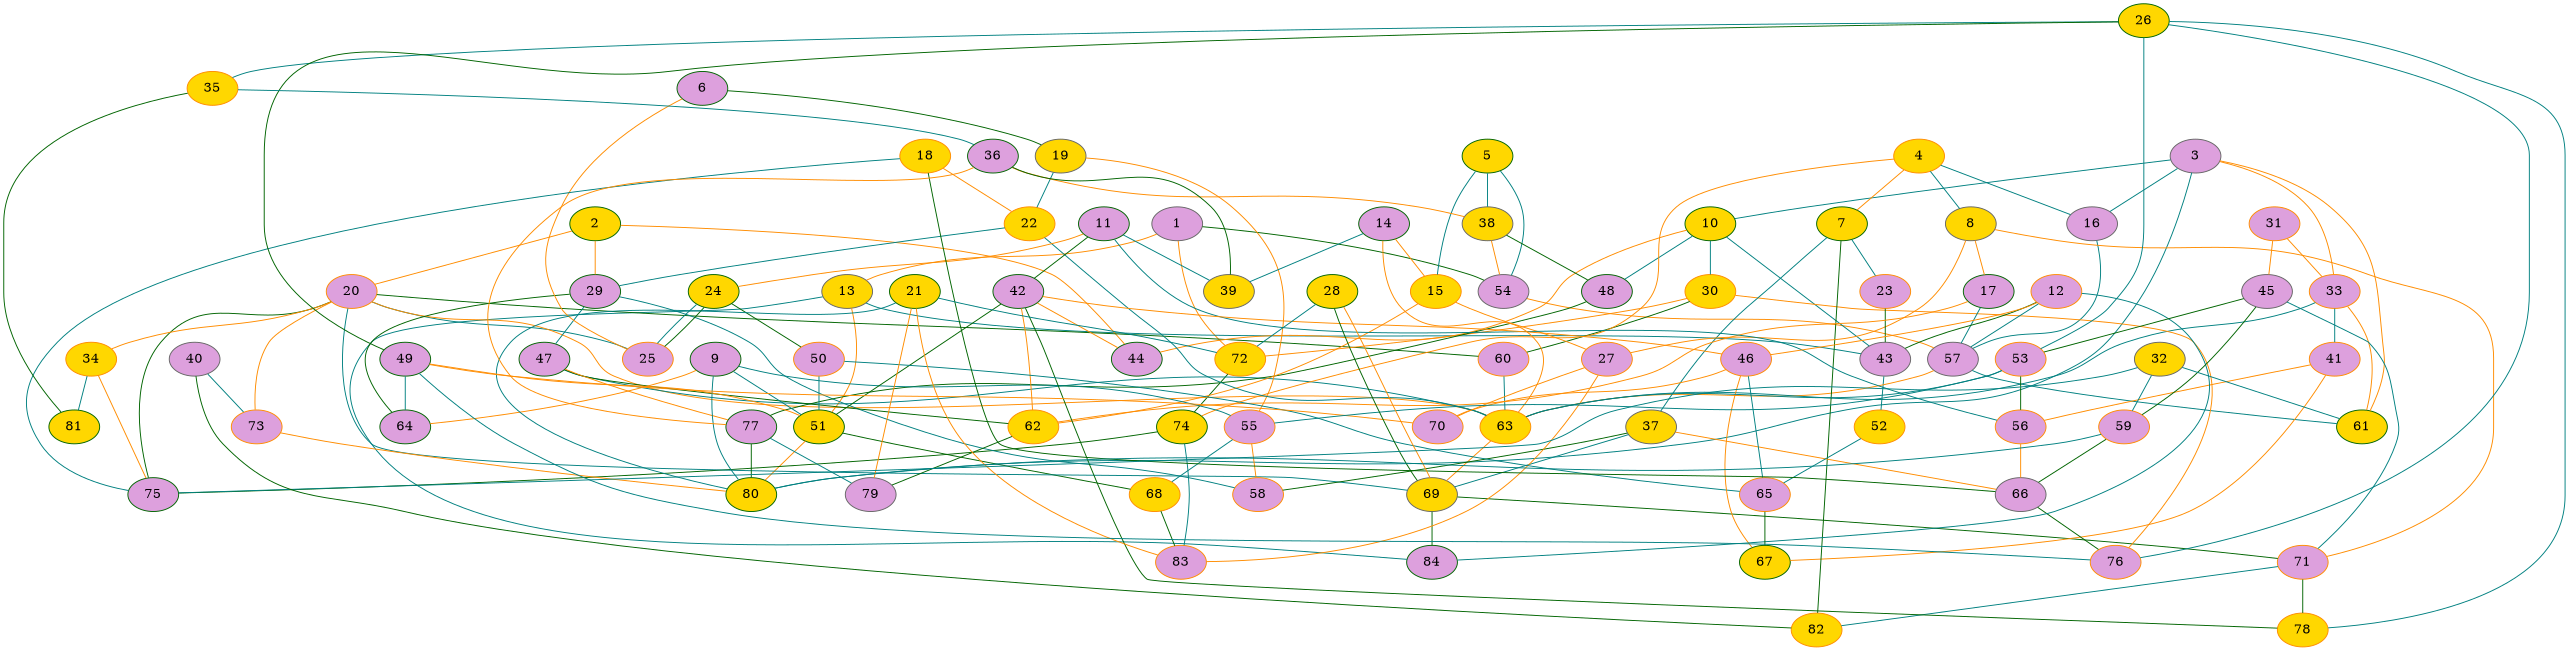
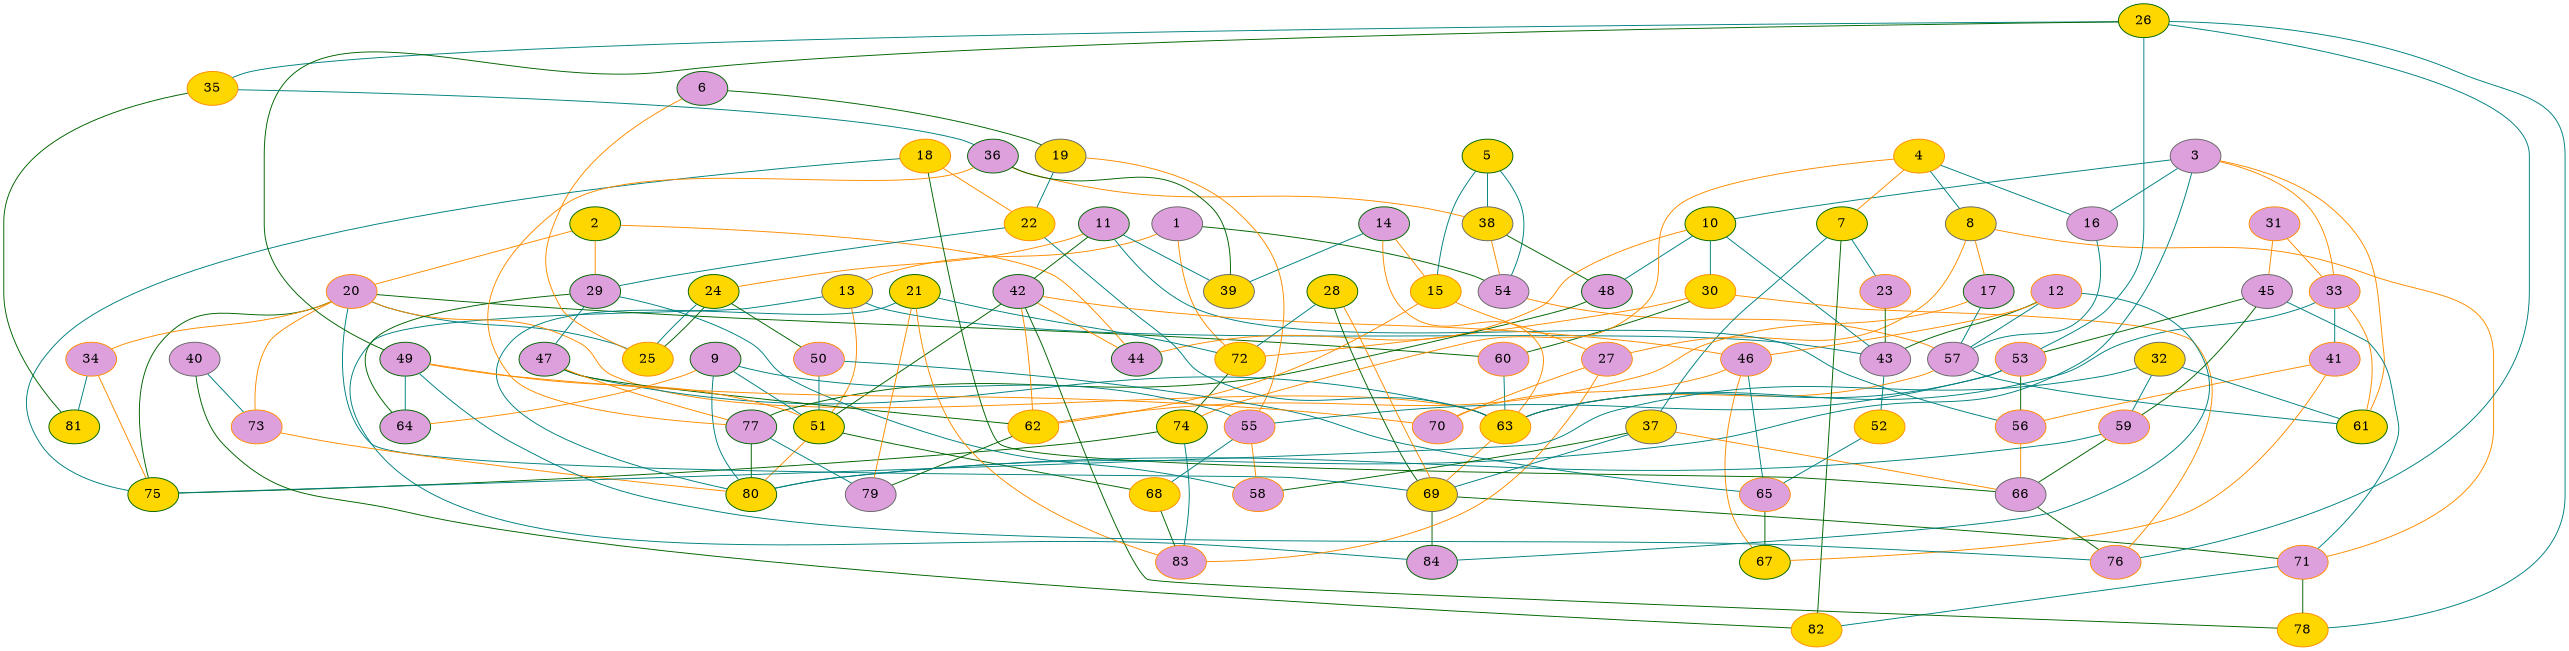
node "34": fillcolor gold -> plum
node "25": fillcolor plum -> gold
node "75": fillcolor plum -> gold
